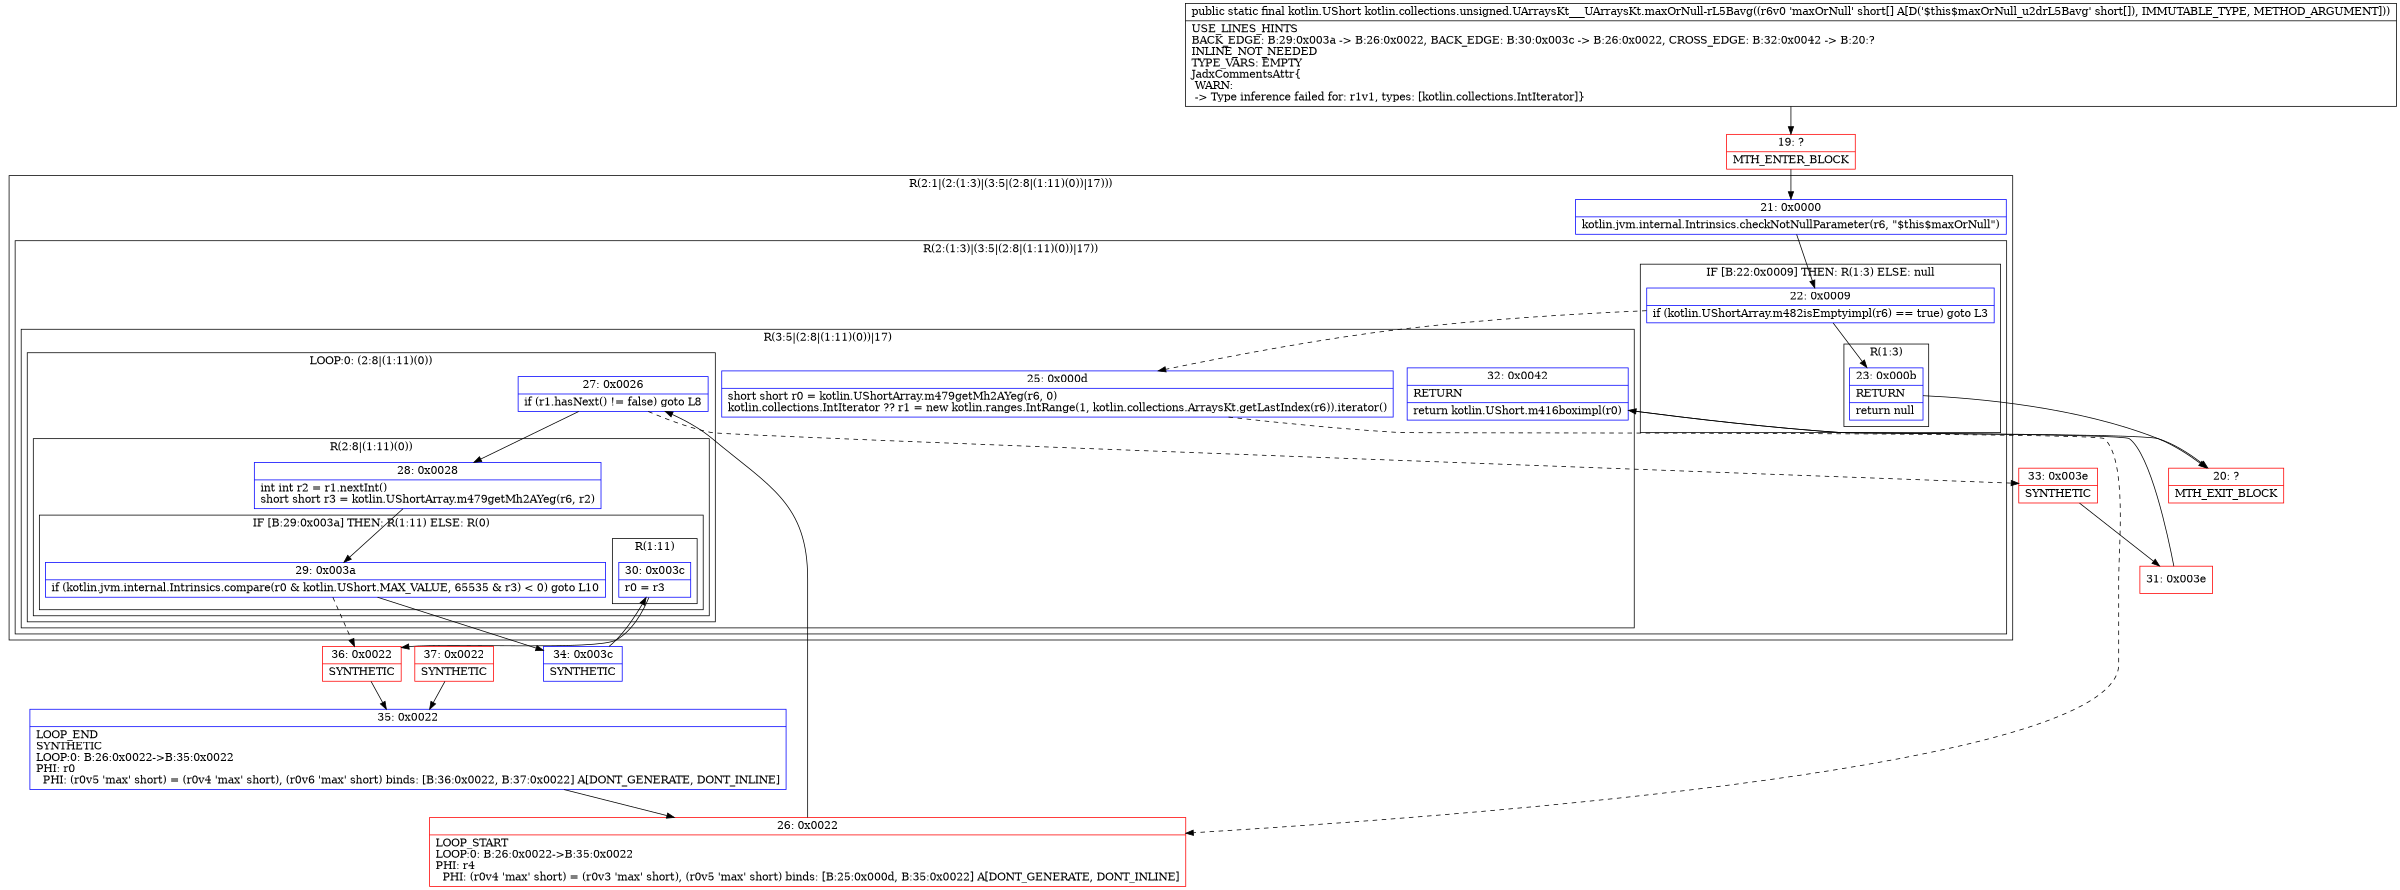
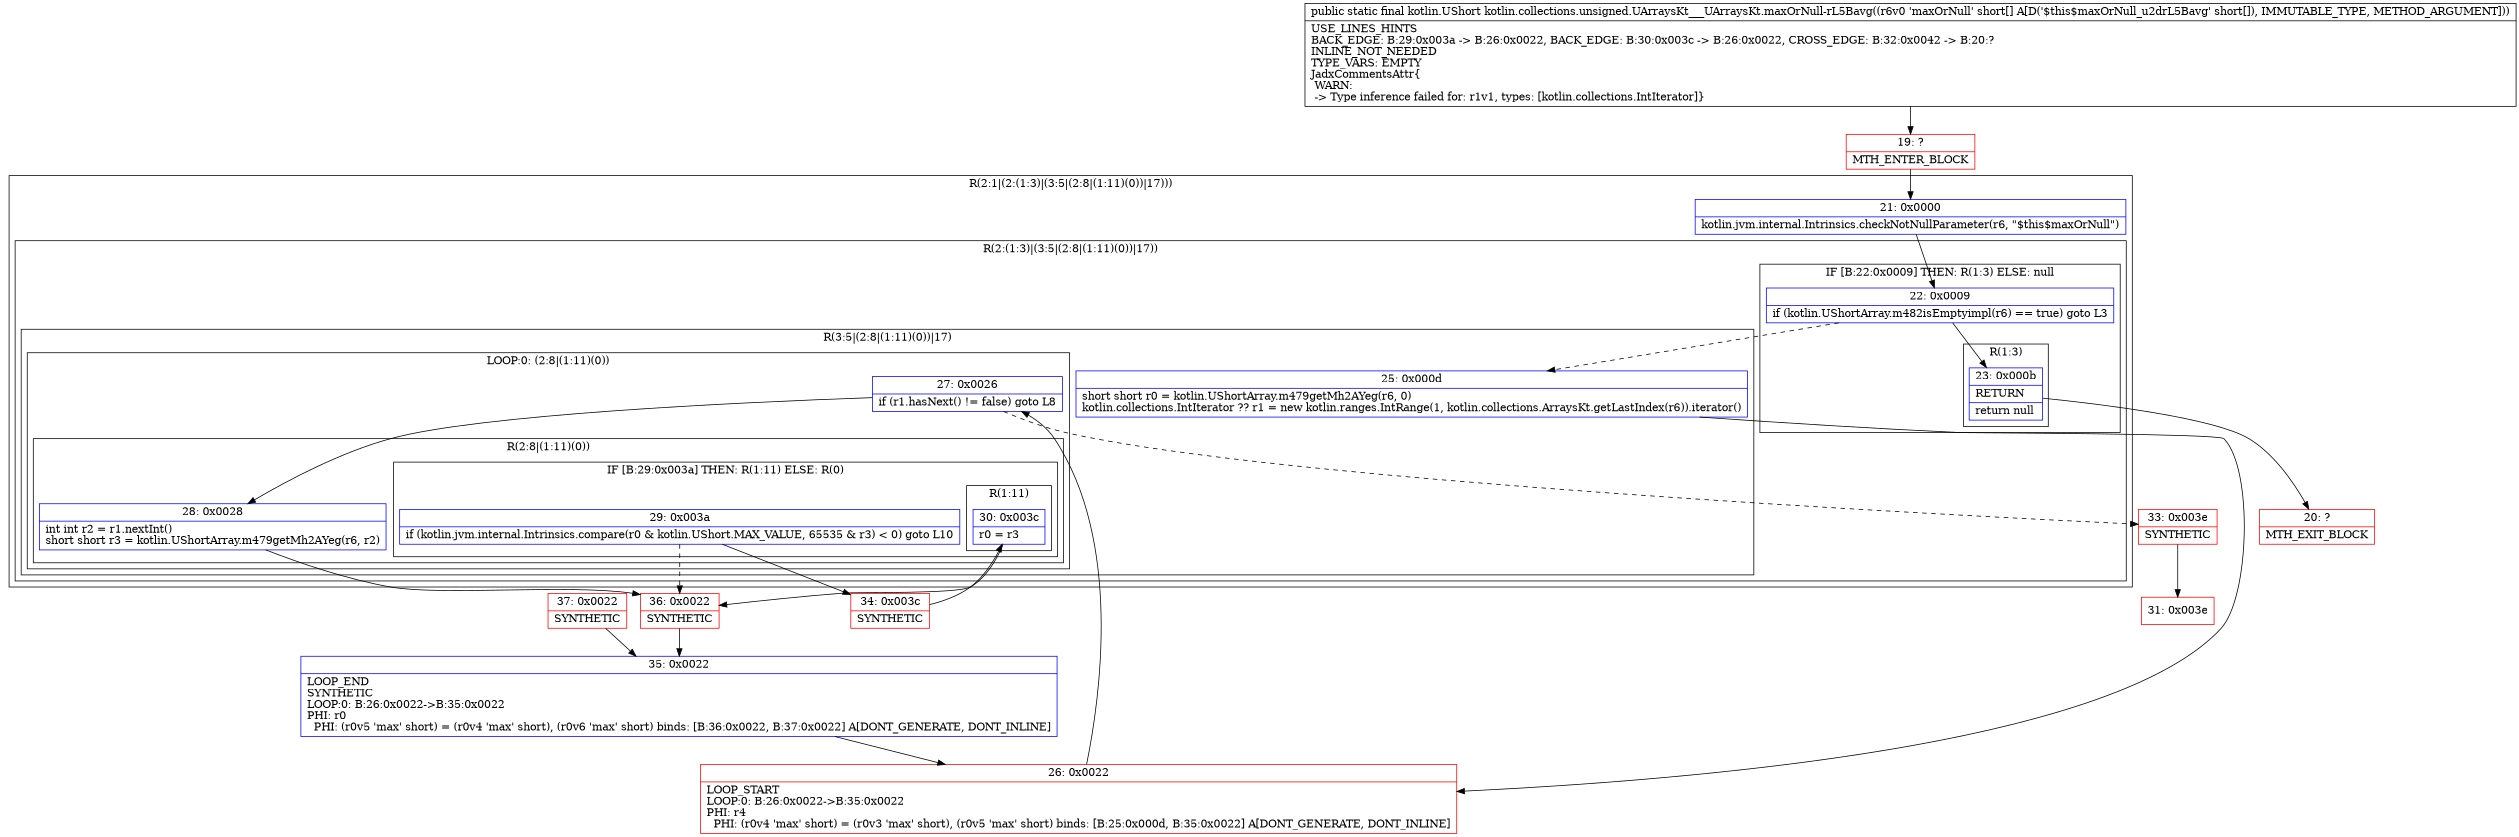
node "32: 0x0042": removed
edge "28: 0x0028" -> "29: 0x003a": now "28: 0x0028" -> "36: 0x0022"
edge "25: 0x000d" -> "26: 0x0022": style dashed -> solid
node "34: 0x003c": color blue -> red
